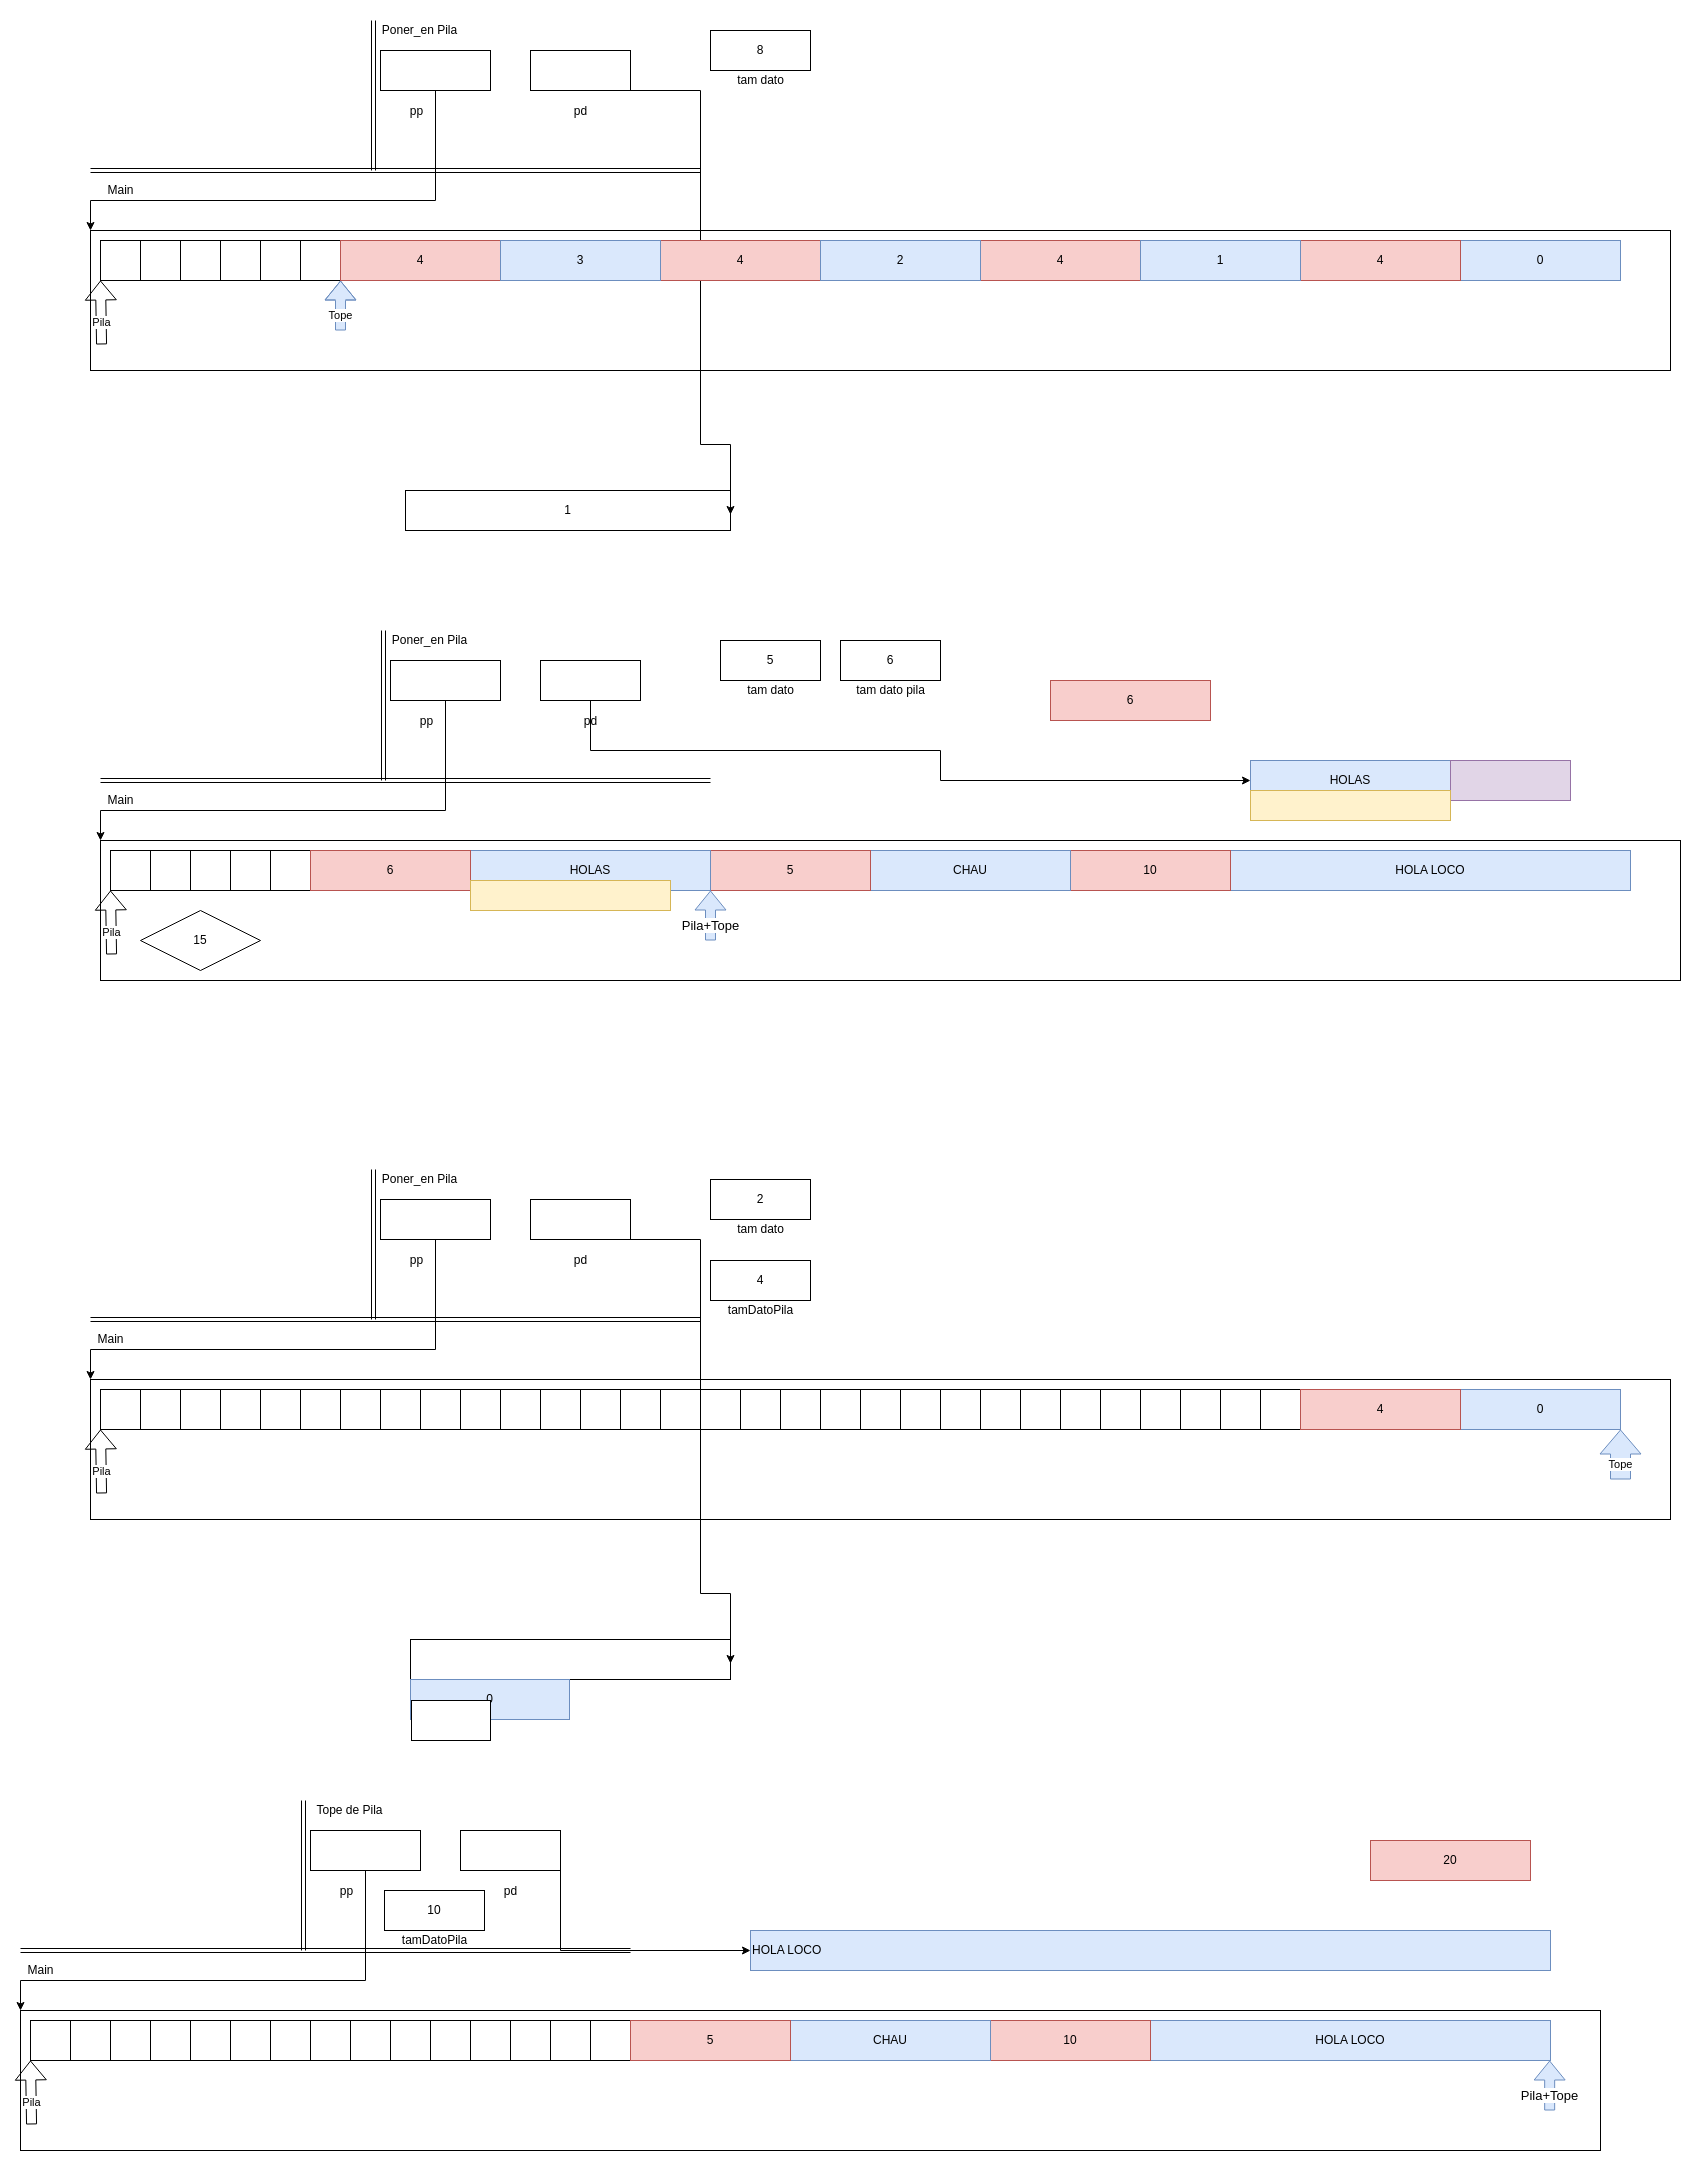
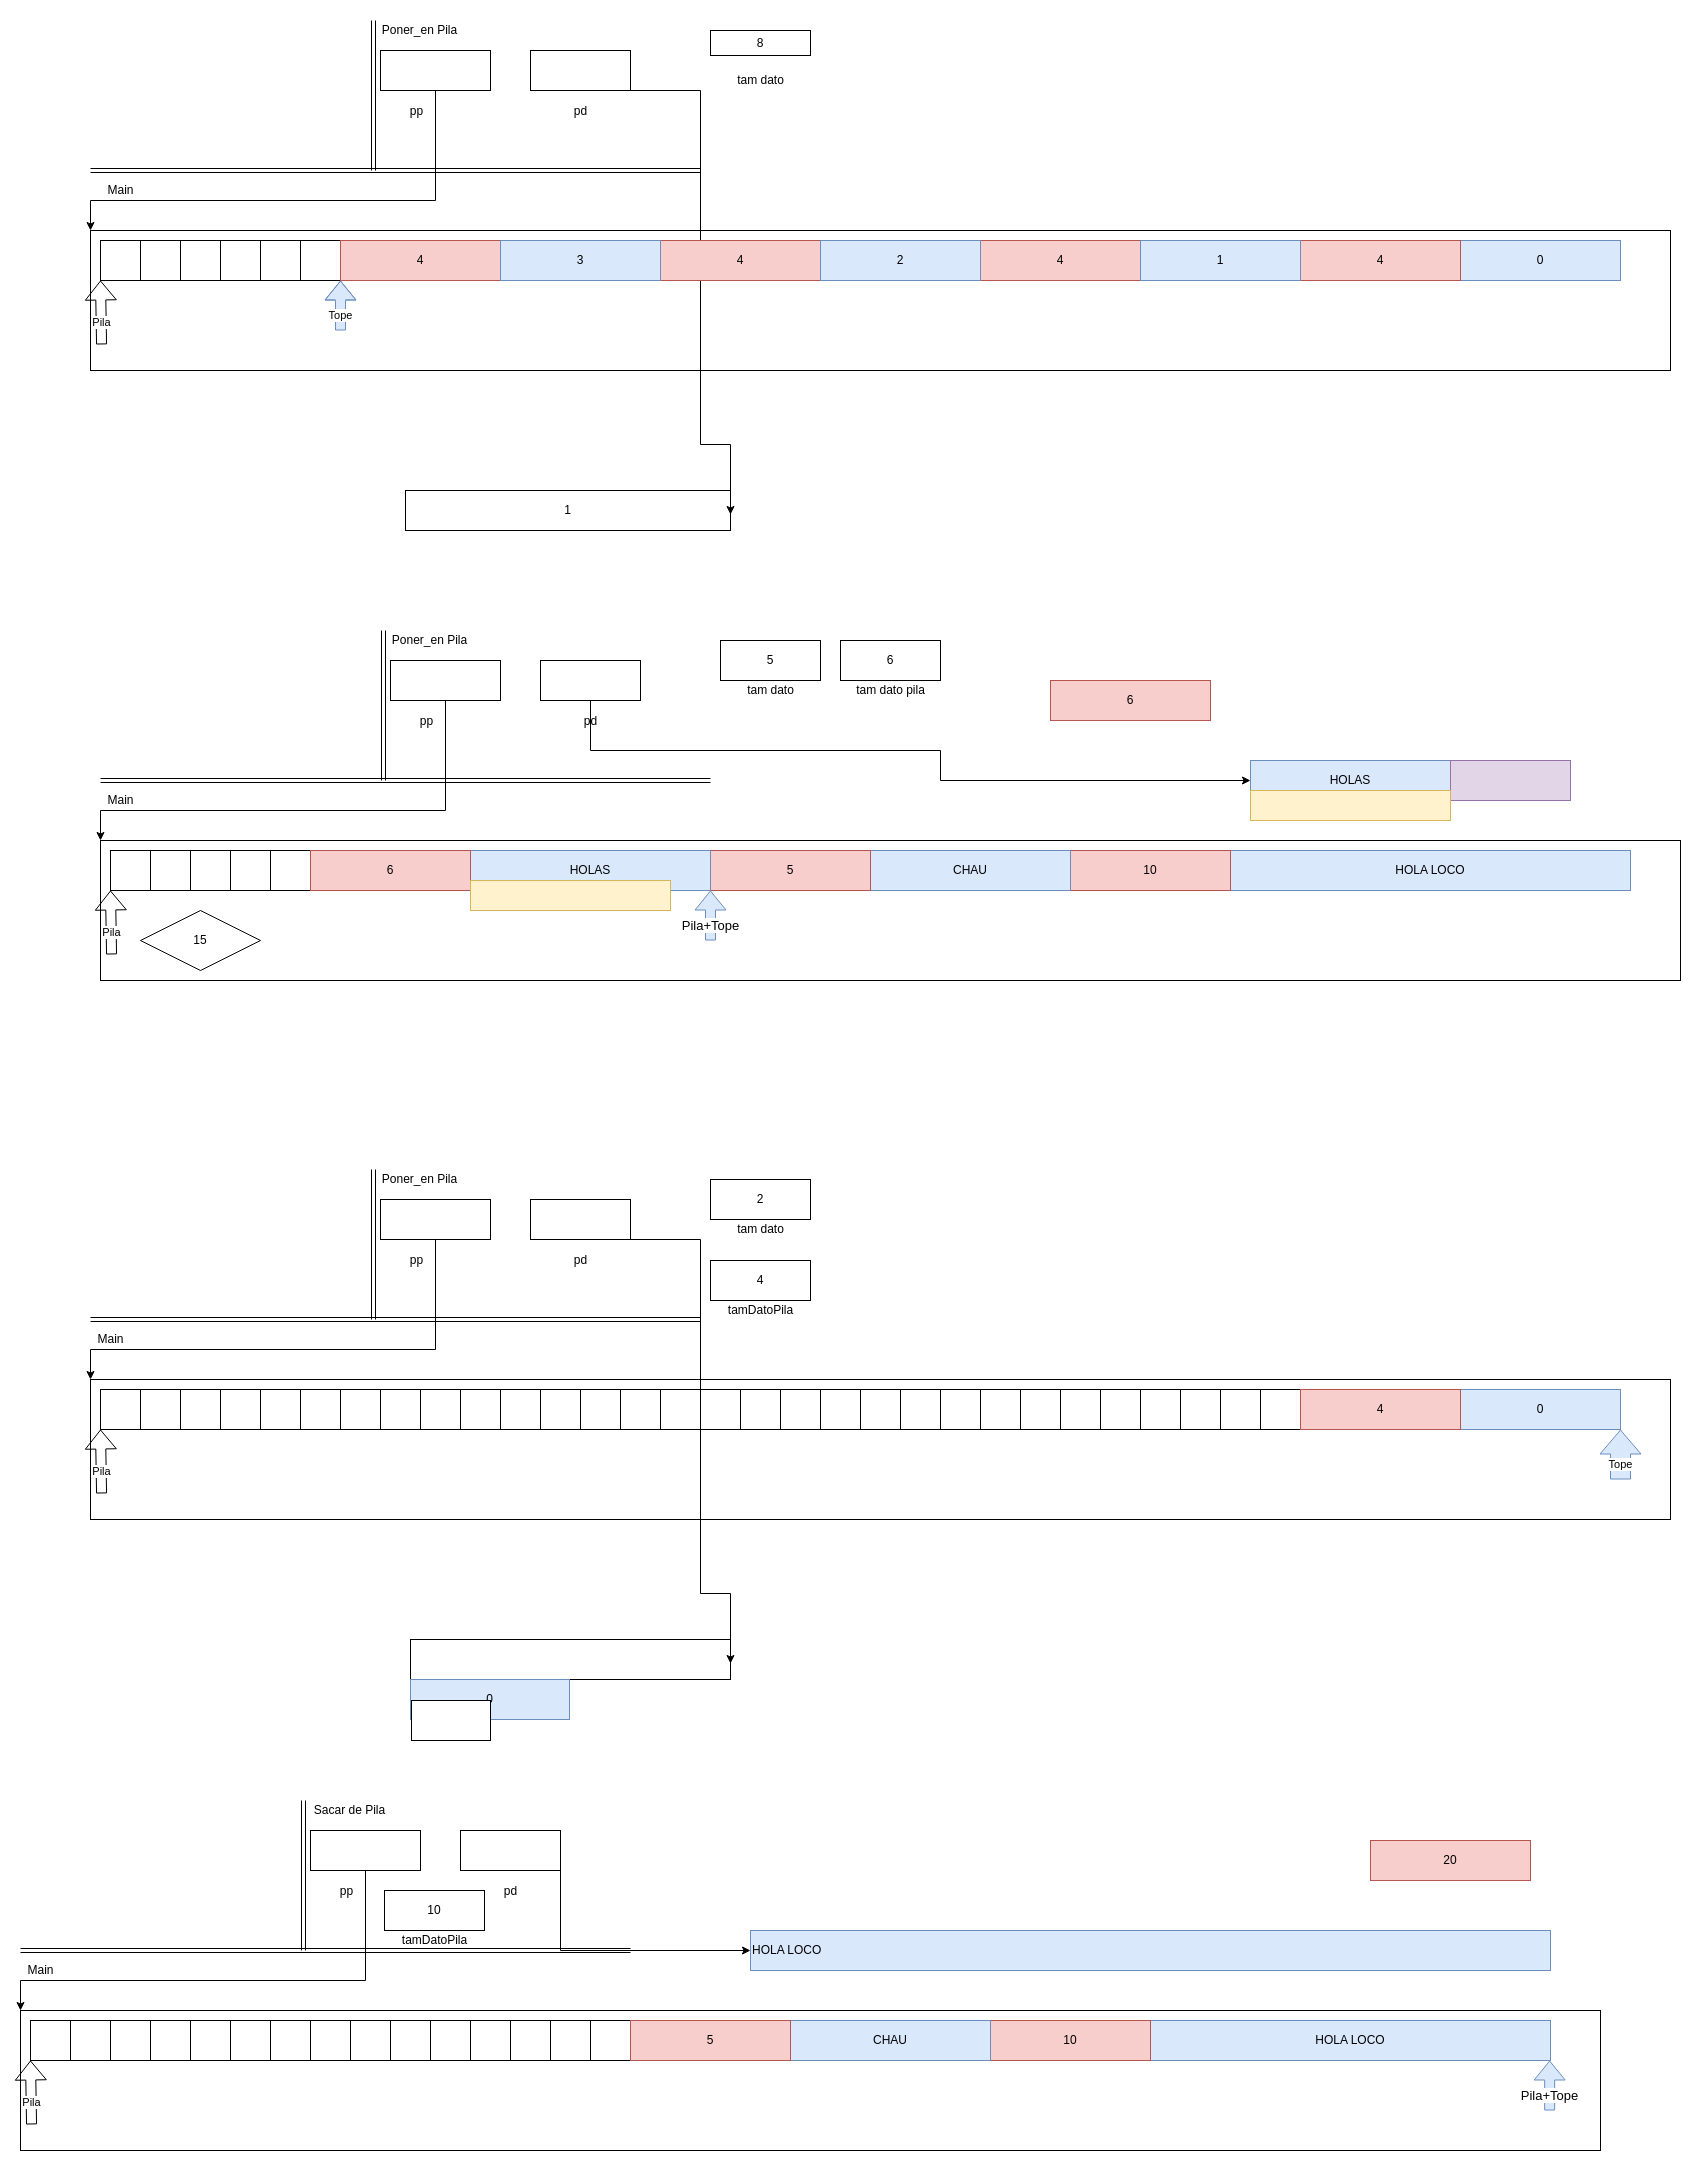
node "8": size 100x40 -> 100x25
node "Tope de Pila": label "Tope de Pila" -> "Sacar de Pila"
